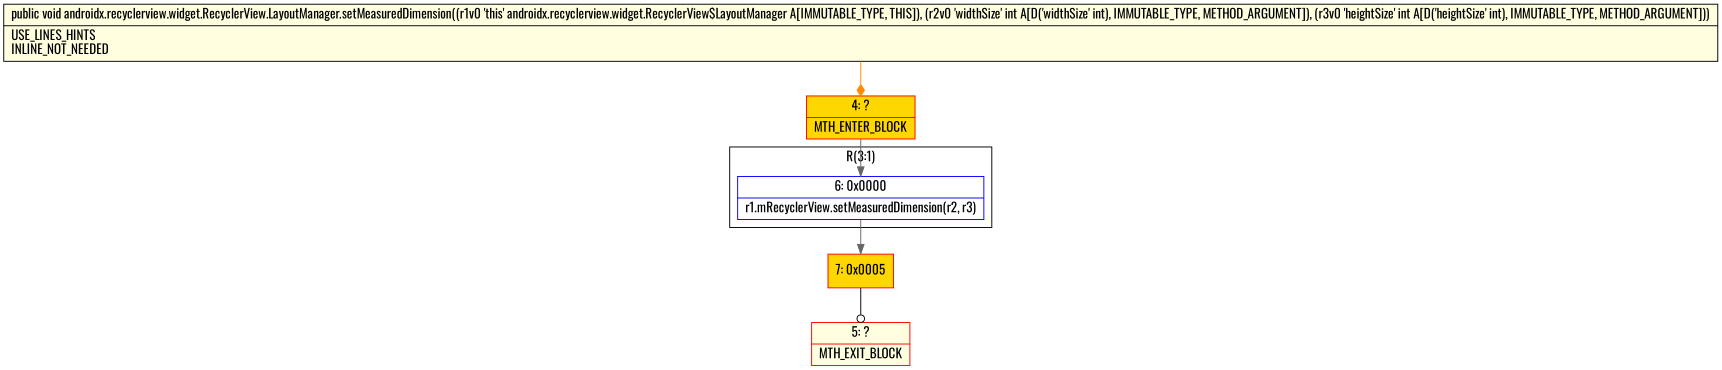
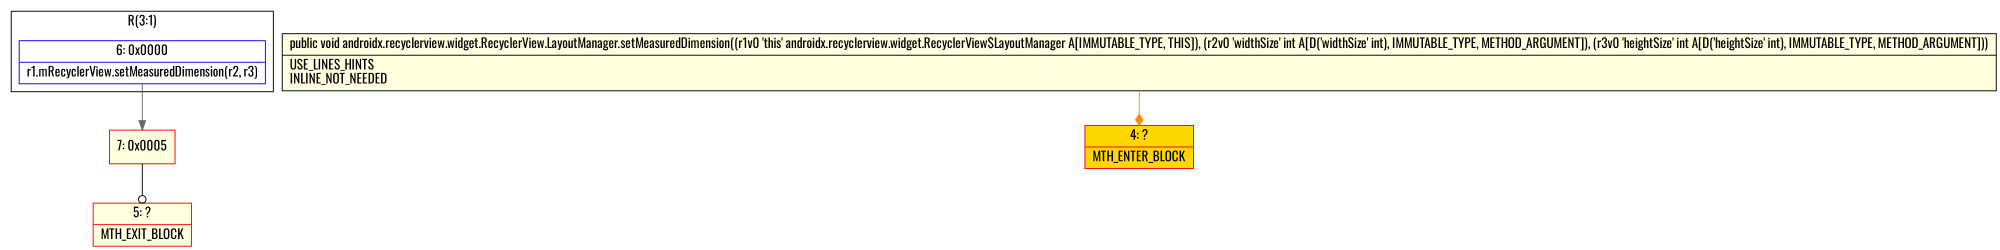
edge "4: ?" -> "6: 0x0000": removed
node "7: 0x0005": fillcolor gold -> lightyellow
